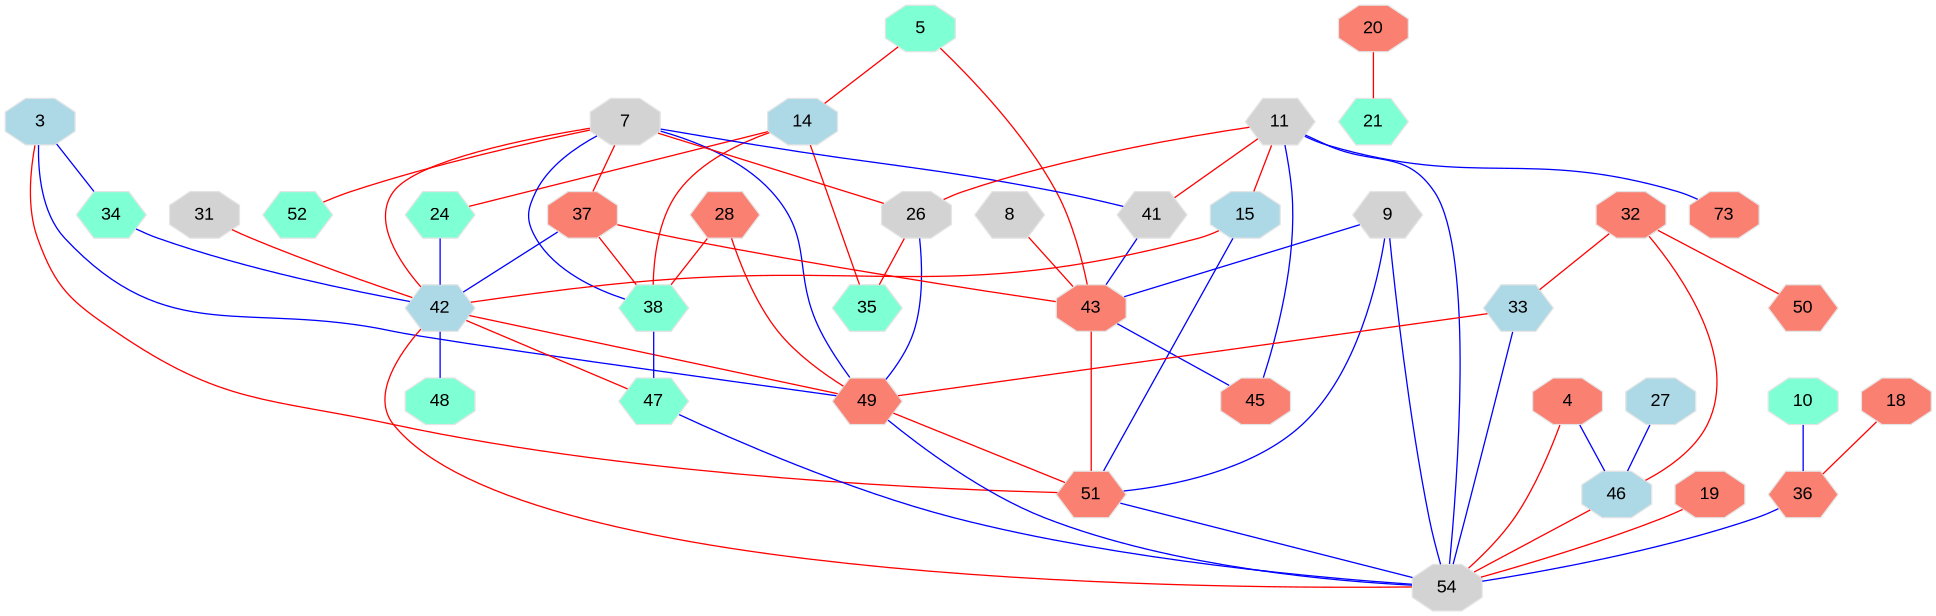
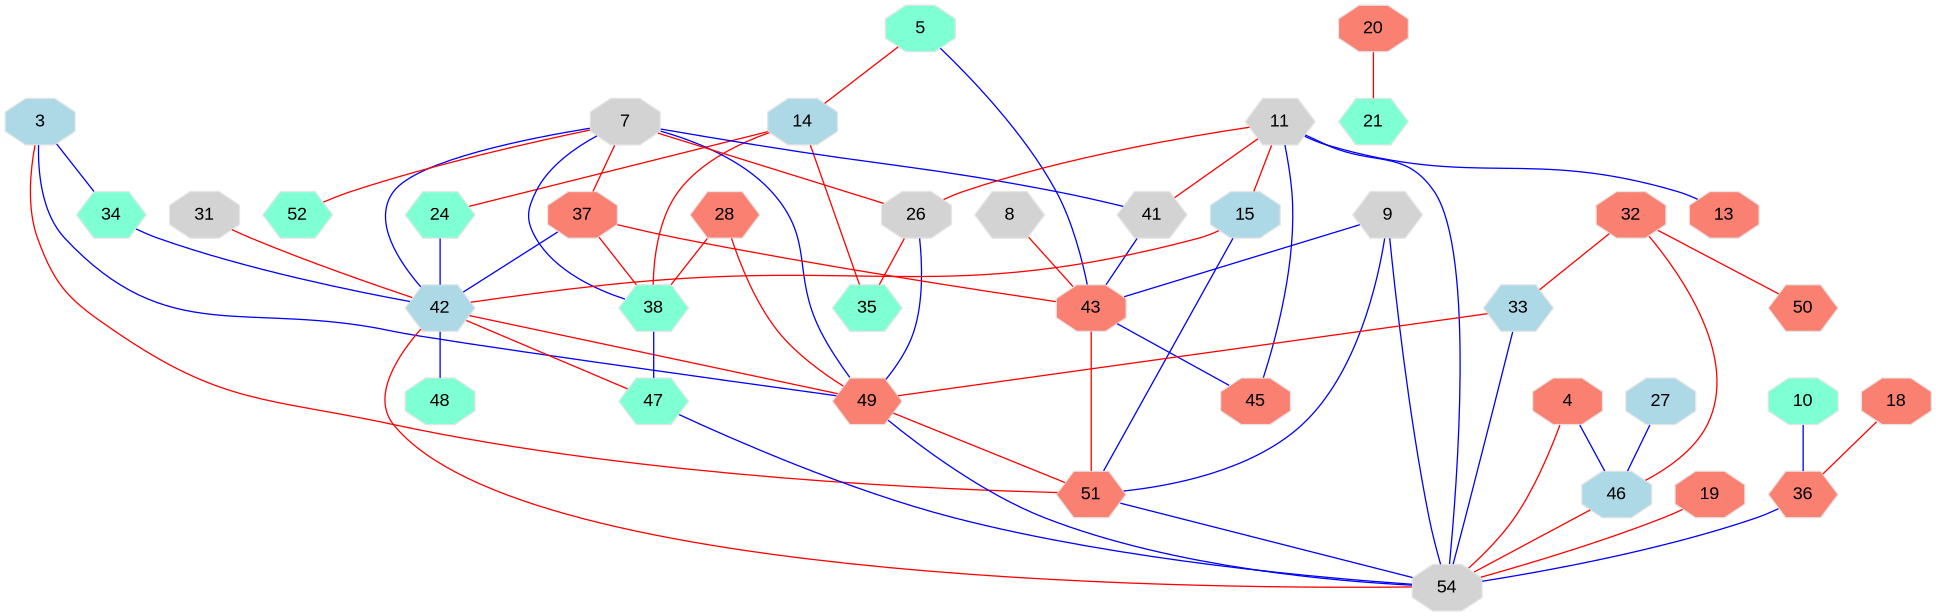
edge "5" -- "43": color red -> blue
edge "7" -- "42": color red -> blue
node "73": label "73" -> "13"
